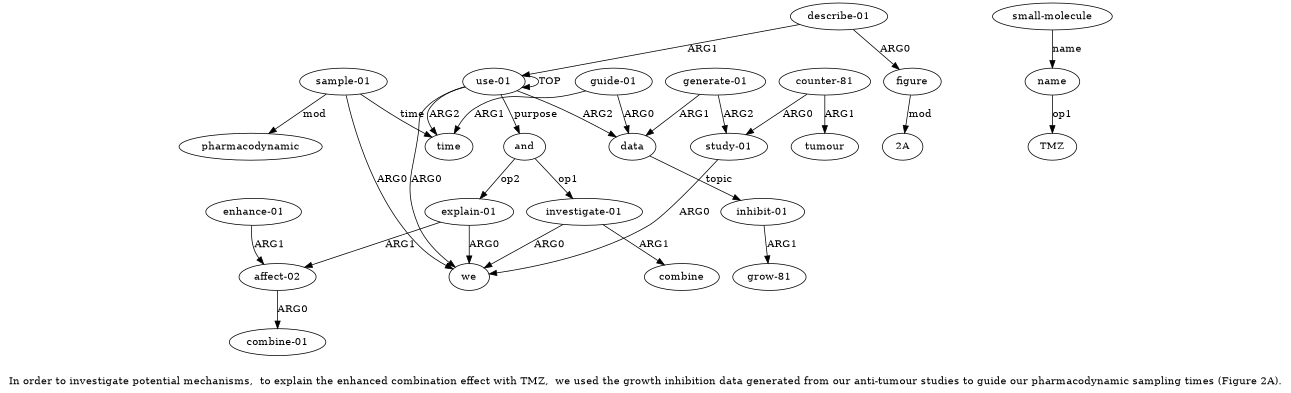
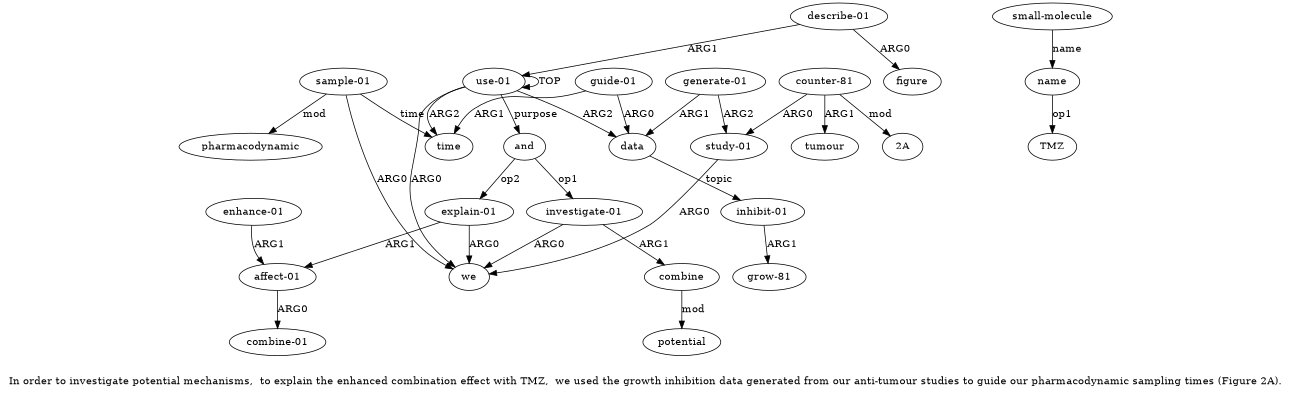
edge "figure" -> "2A": now "counter-81" -> "2A"
node "affect-02": label "affect-02" -> "affect-01"
node "potential": added
